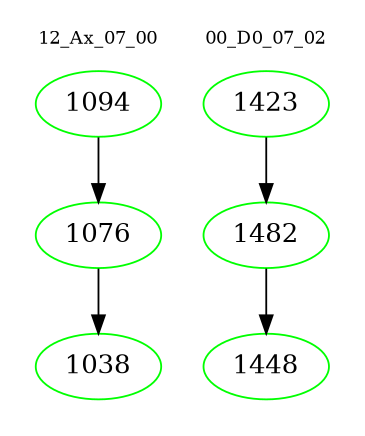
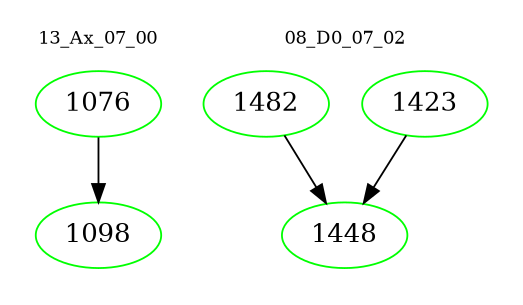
cluster "12_Ax_07_00": label "12_Ax_07_00" -> "13_Ax_07_00"
cluster "00_D0_07_02": label "00_D0_07_02" -> "08_D0_07_02"
node "1094": removed
edge "1423" -> "1482": now "1423" -> "1448"
node "1038": label "1038" -> "1098"
